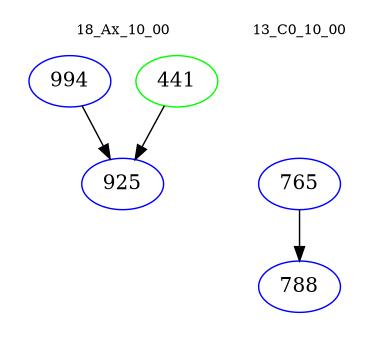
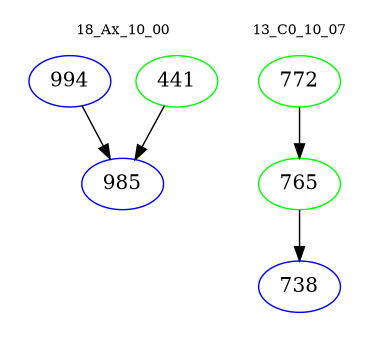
cluster "13_C0_10_00": label "13_C0_10_00" -> "13_C0_10_07"
node "772": added
node "925": label "925" -> "985"
node "765": color blue -> green
node "788": label "788" -> "738"
